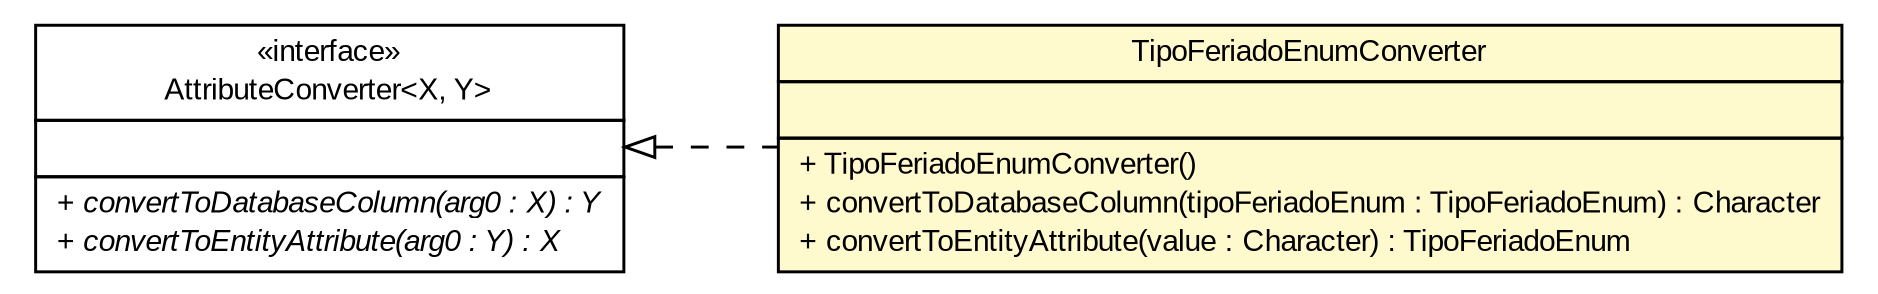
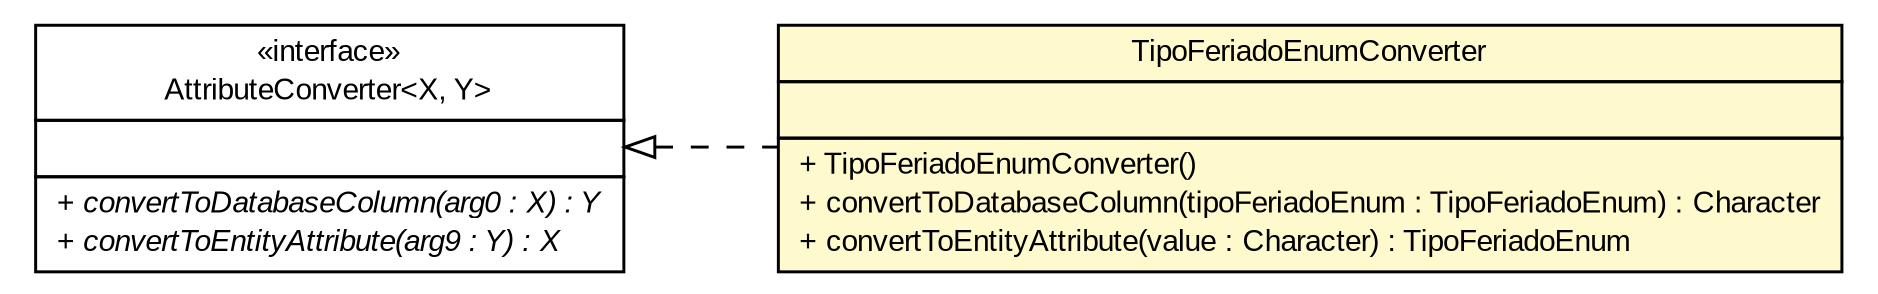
node "AttributeConverter<X, Y>": text "+ convertToEntityAttribute(arg0 : Y) : X" -> "+ convertToEntityAttribute(arg9 : Y) : X"
